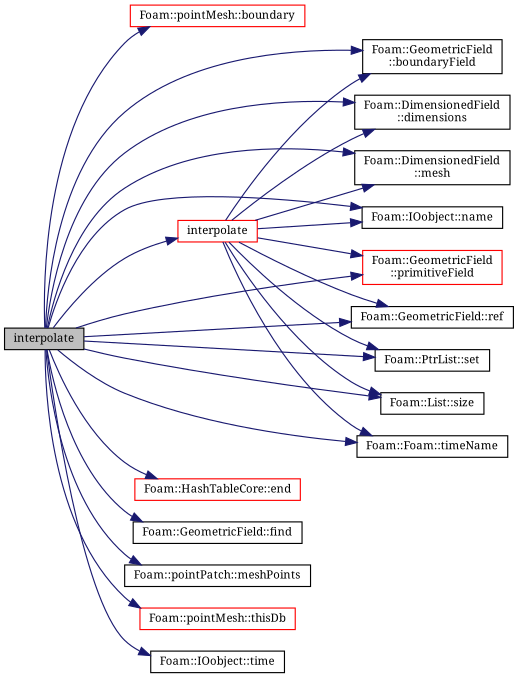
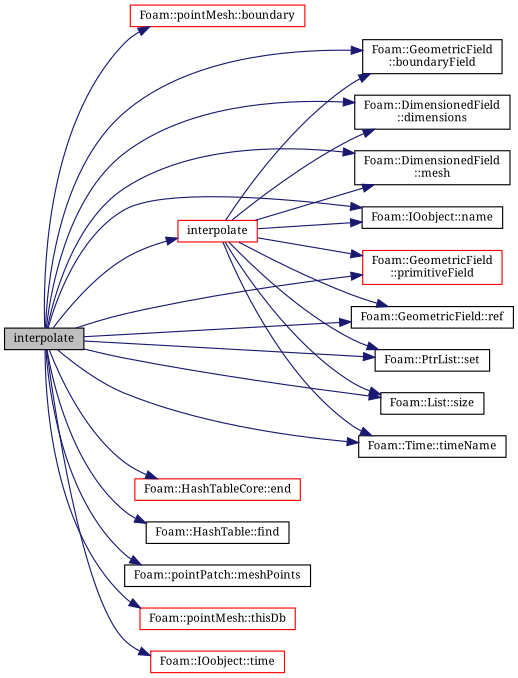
node "Foam::Foam::timeName": label "Foam::Foam::timeName" -> "Foam::Time::timeName"
node "Foam::GeometricField::find": label "Foam::GeometricField::find" -> "Foam::HashTable::find"
node "Foam::IOobject::time": color black -> red
